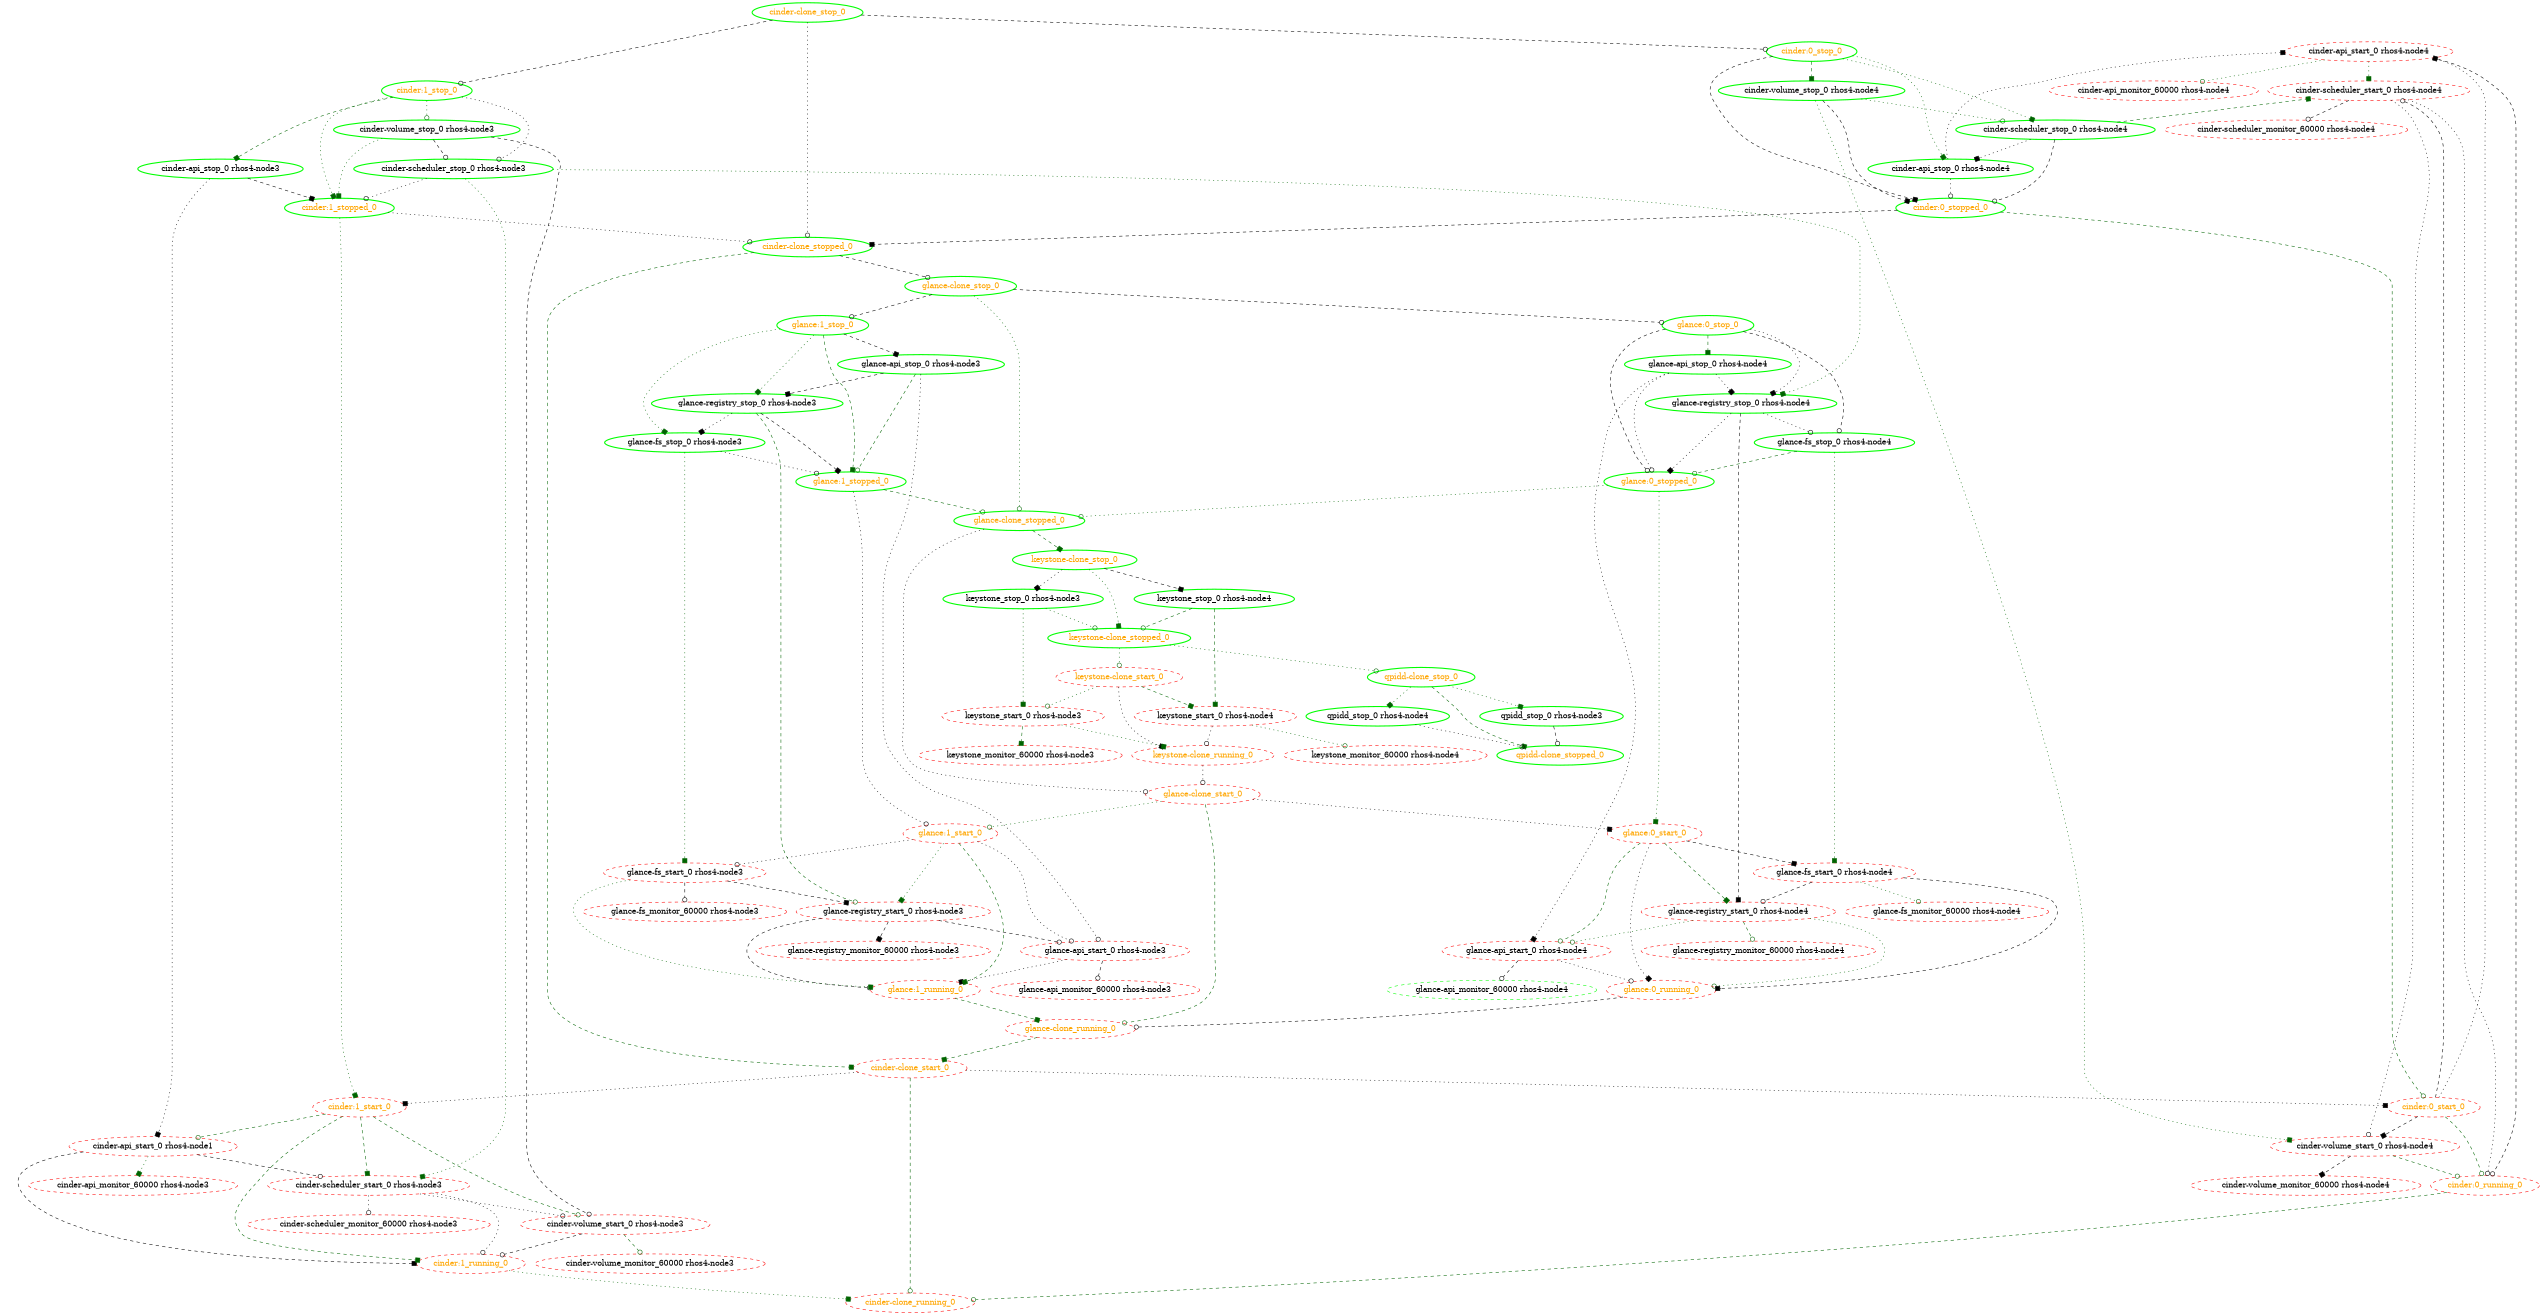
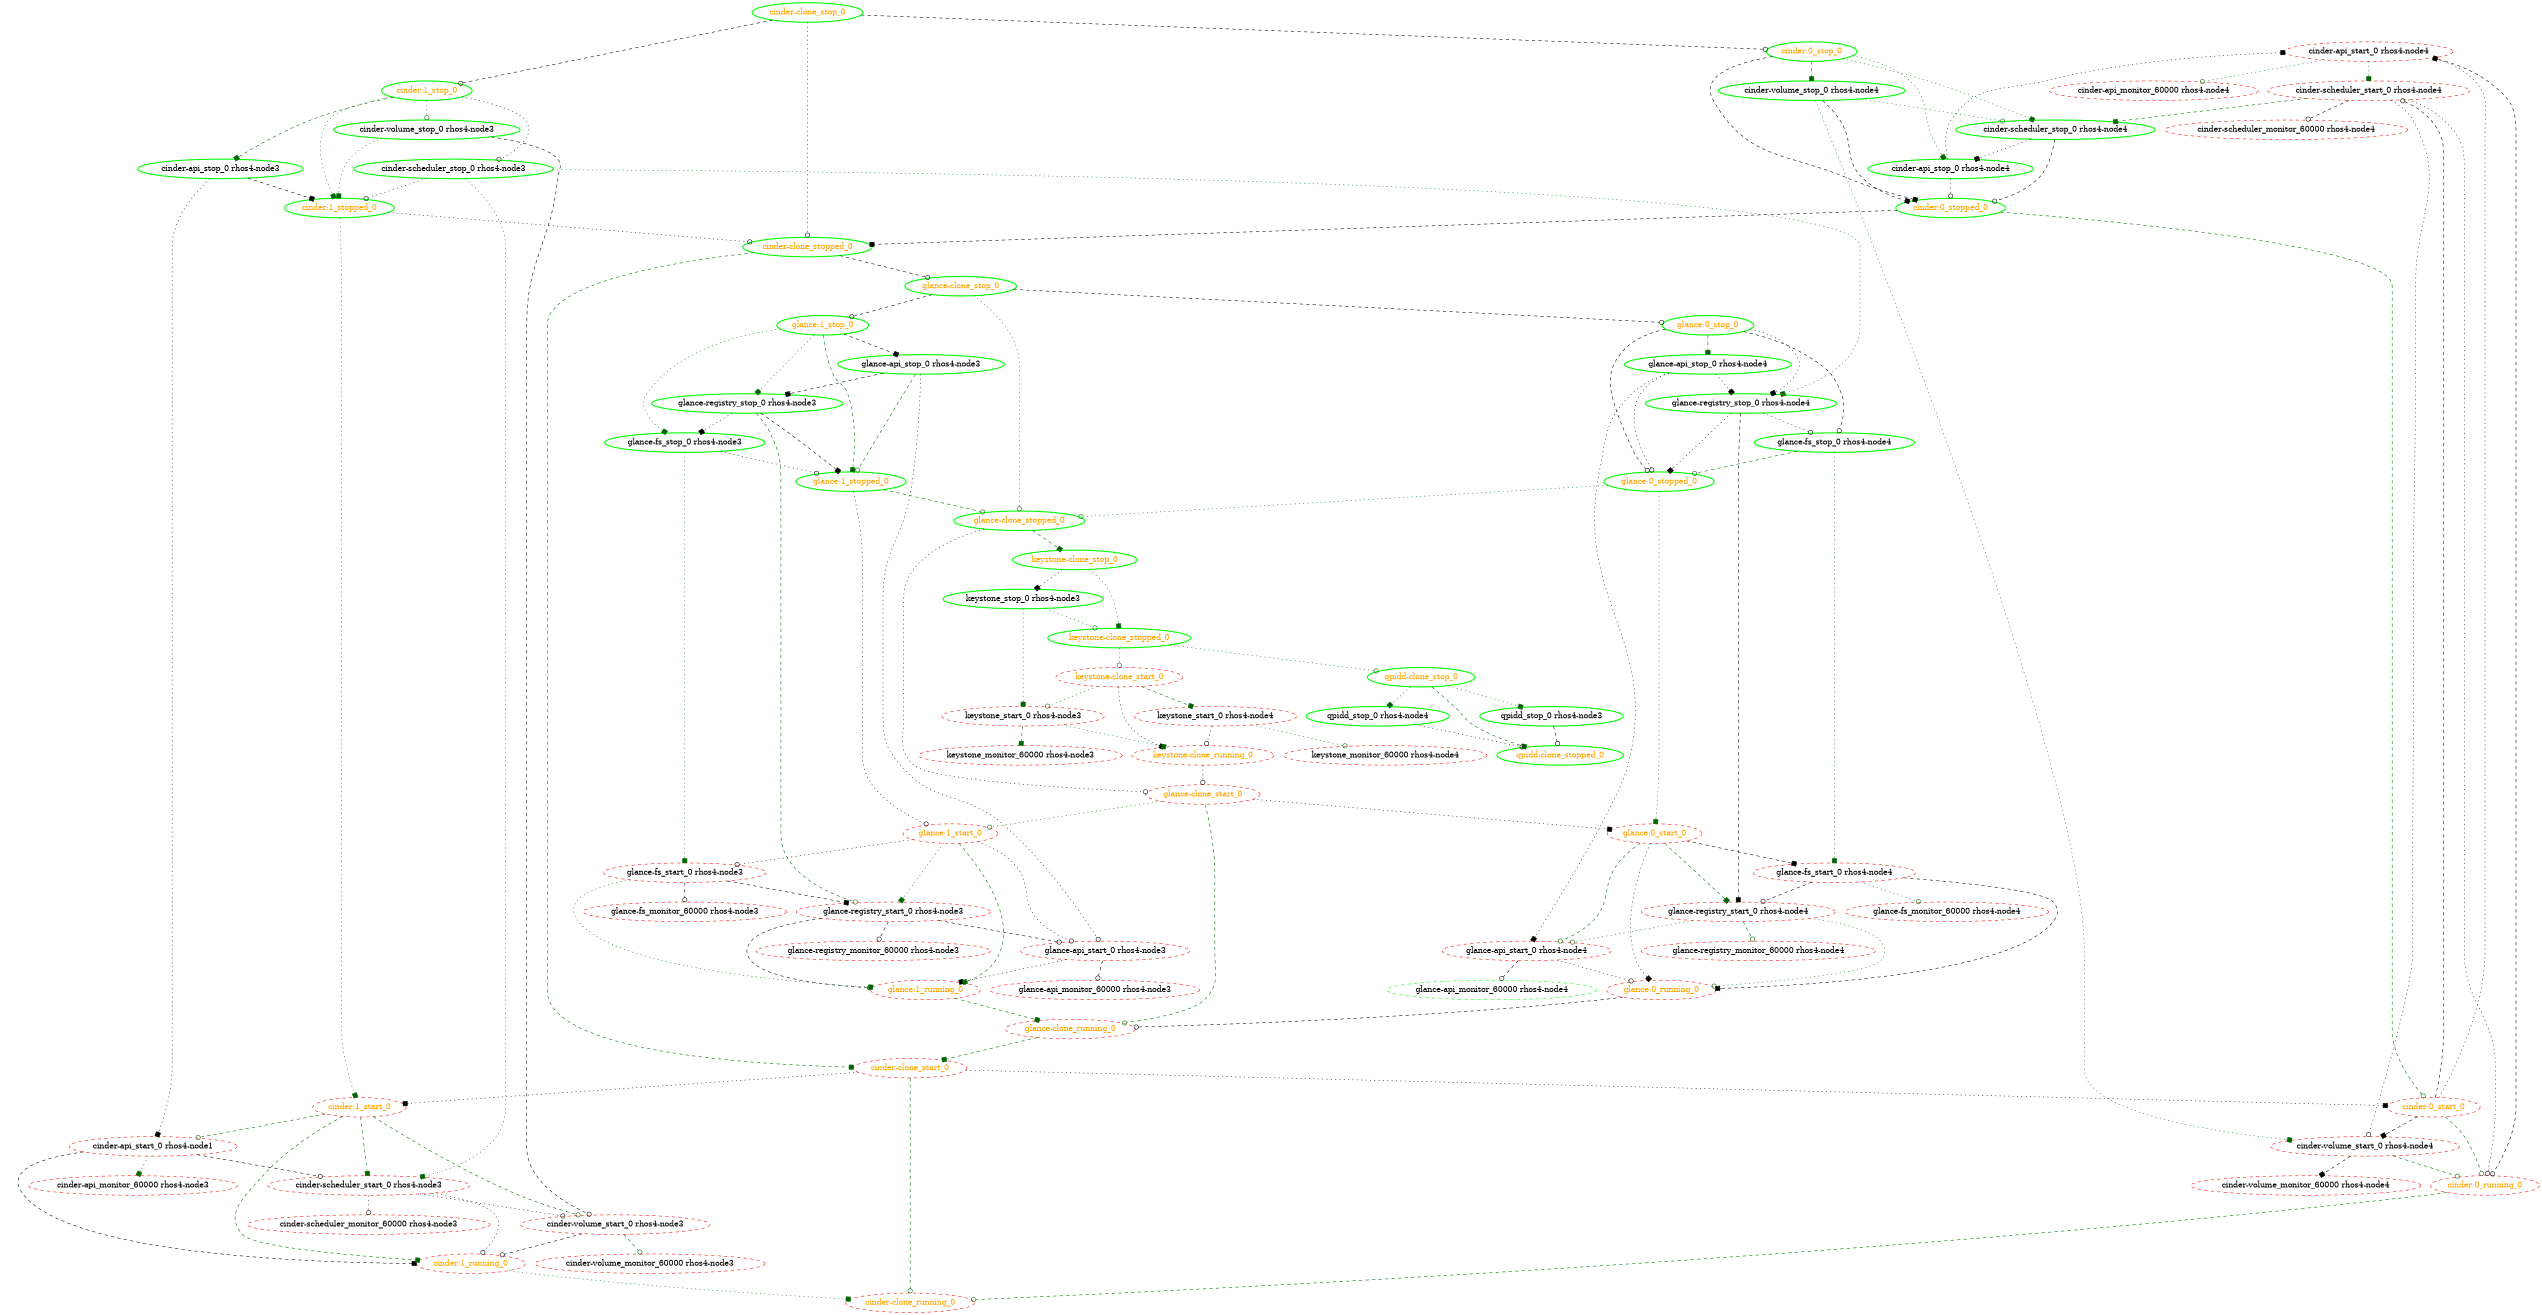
edge "cinder-scheduler_stop_0 rhos4-node4" -> "cinder-scheduler_start_0 rhos4-node4": reversed
edge "cinder-volume_stop_0 rhos4-node3" -> "cinder-scheduler_stop_0 rhos4-node3": removed
node "keystone_stop_0 rhos4-node4": removed
edge "glance-registry_start_0 rhos4-node3" -> "glance-registry_monitor_60000 rhos4-node3": arrowhead box -> odot
